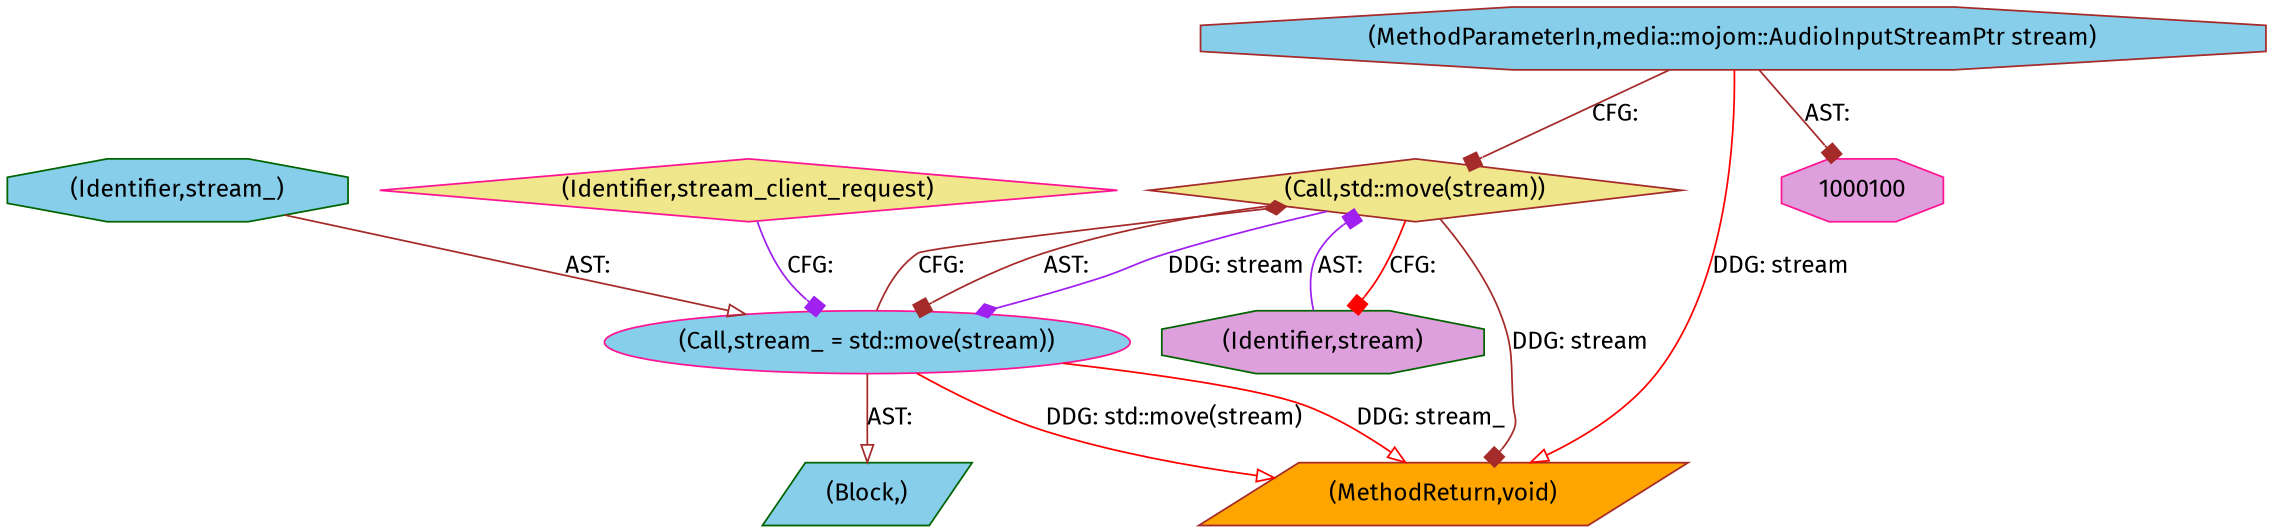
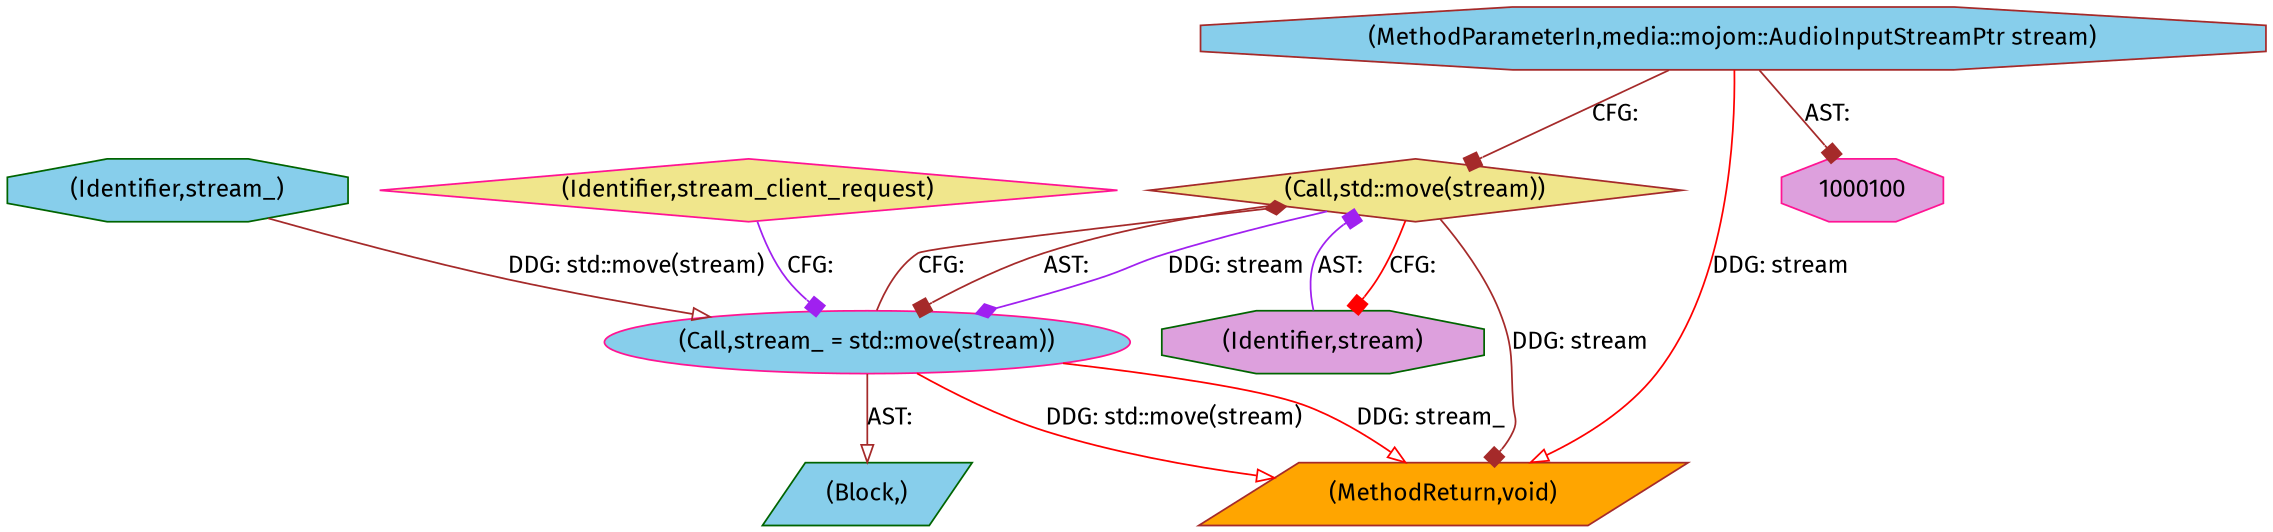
edge "(Identifier,stream_)" -> "(Call,stream_ = std::move(stream))": label "AST: " -> "DDG: std::move(stream)"
